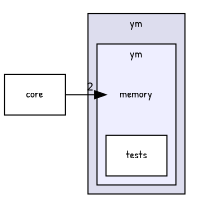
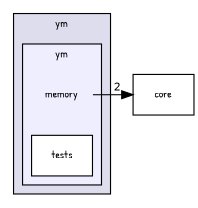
edge "core" -> "memory": reversed
